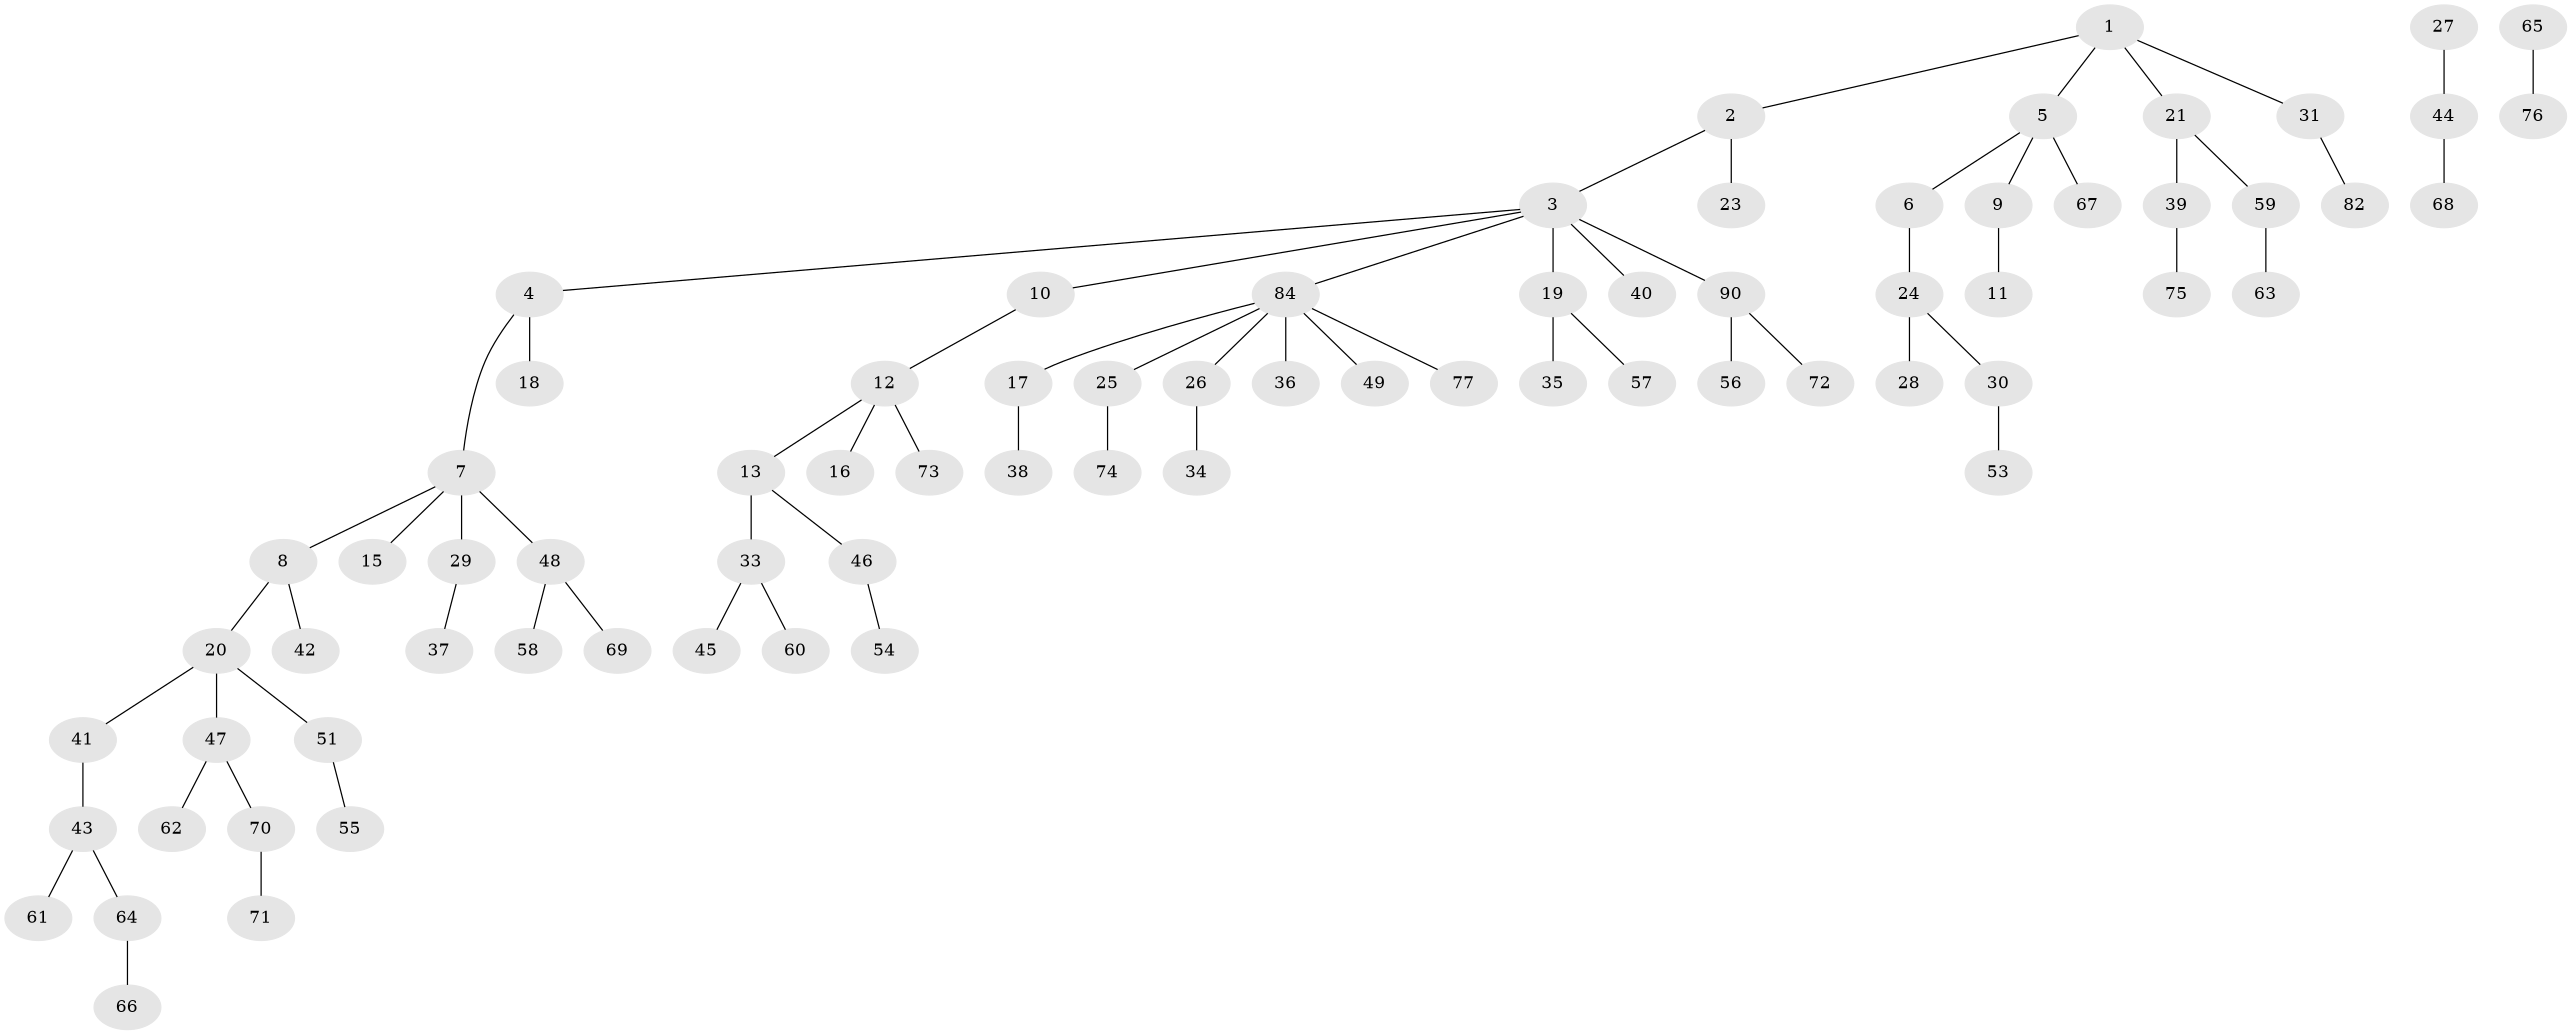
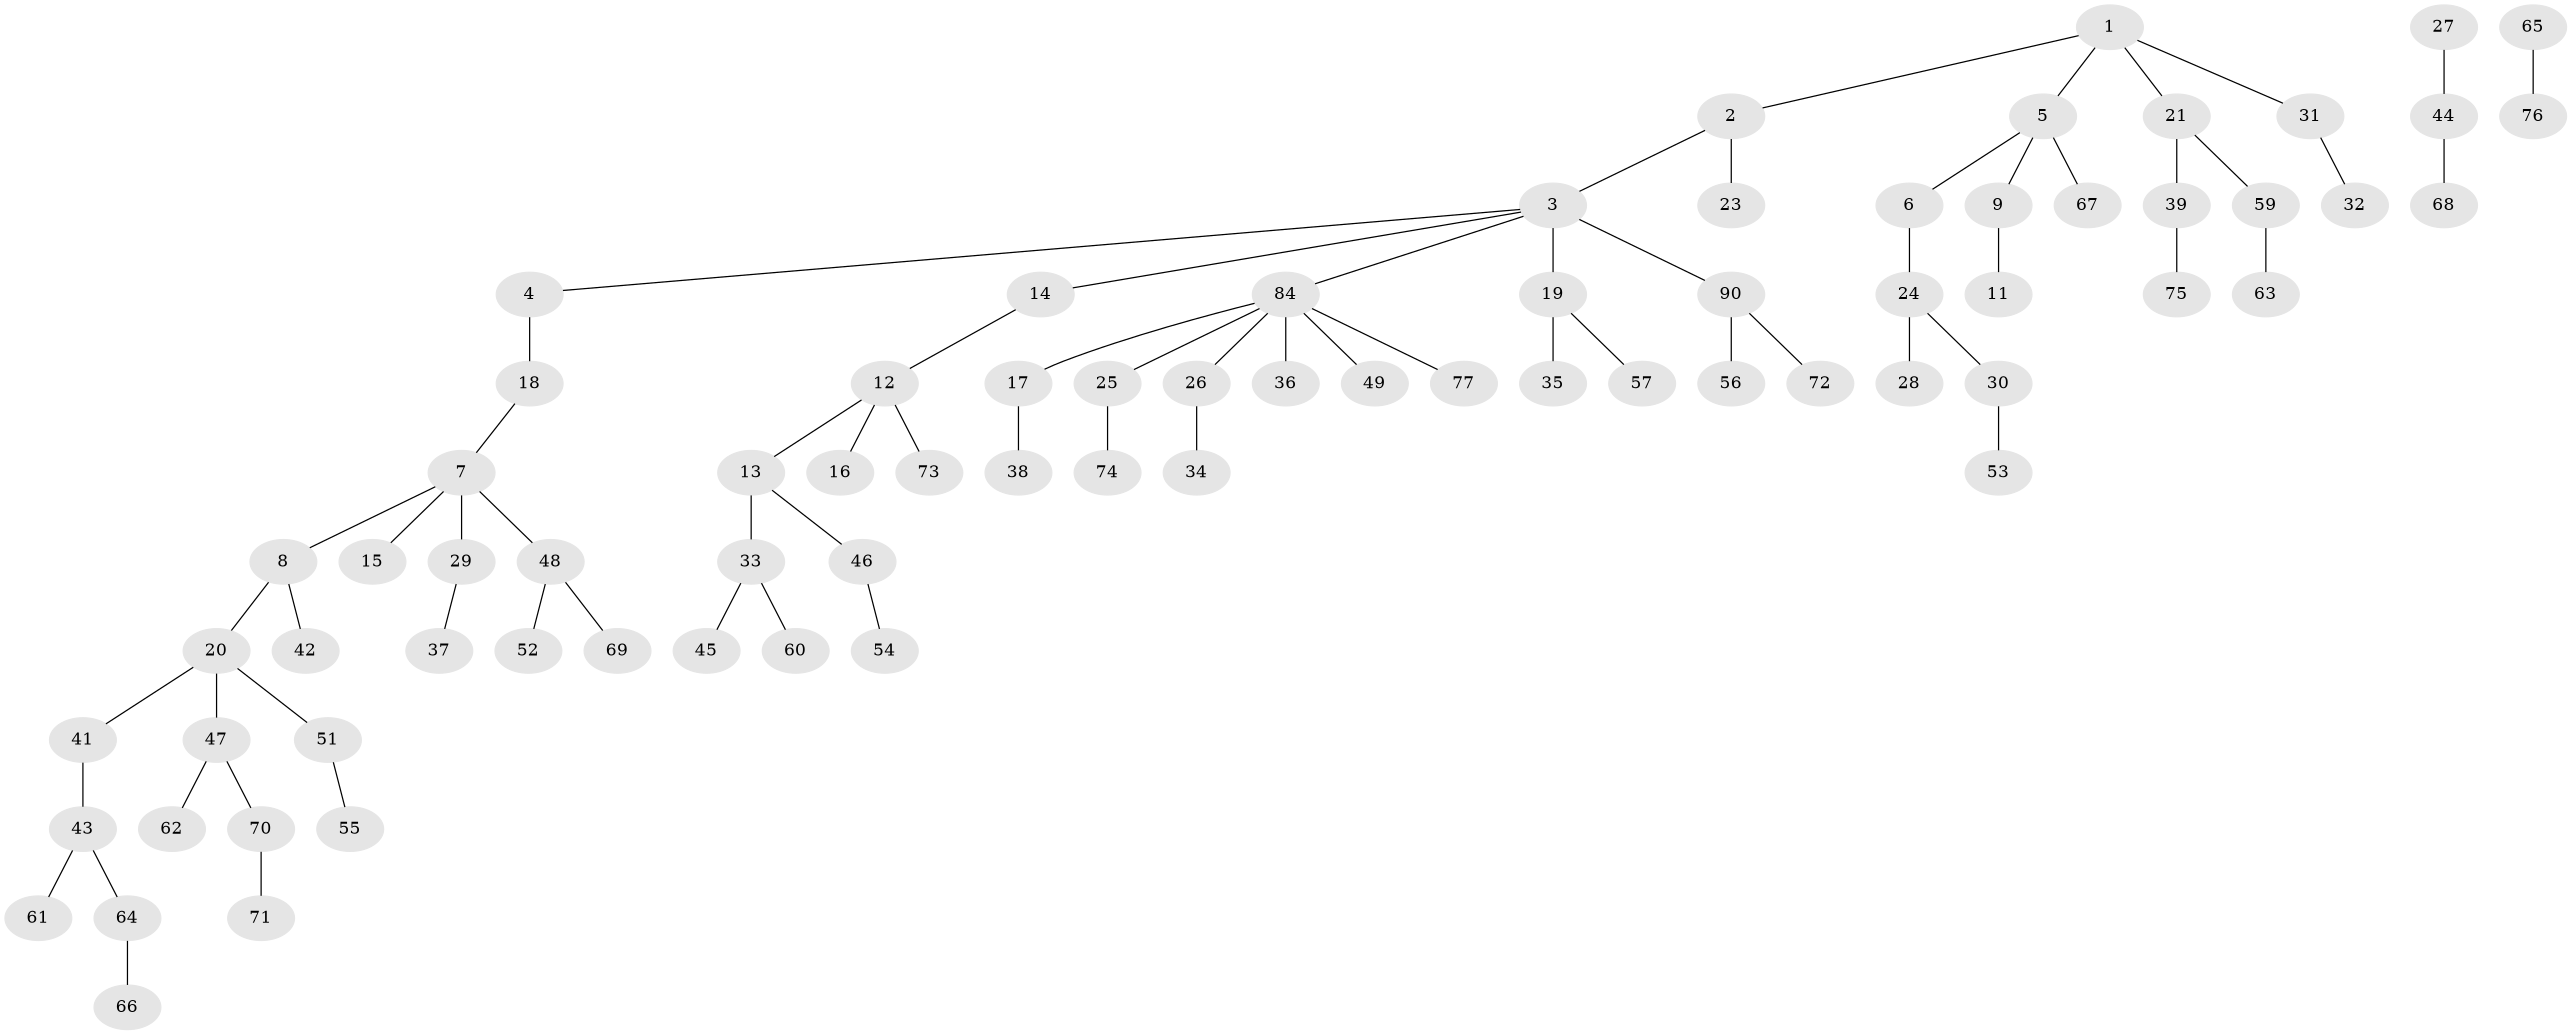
node "82": label "82" -> "32"
node "10": label "10" -> "14"
node "40": removed
edge "4" -- "7": now "18" -- "7"
node "58": label "58" -> "52"
